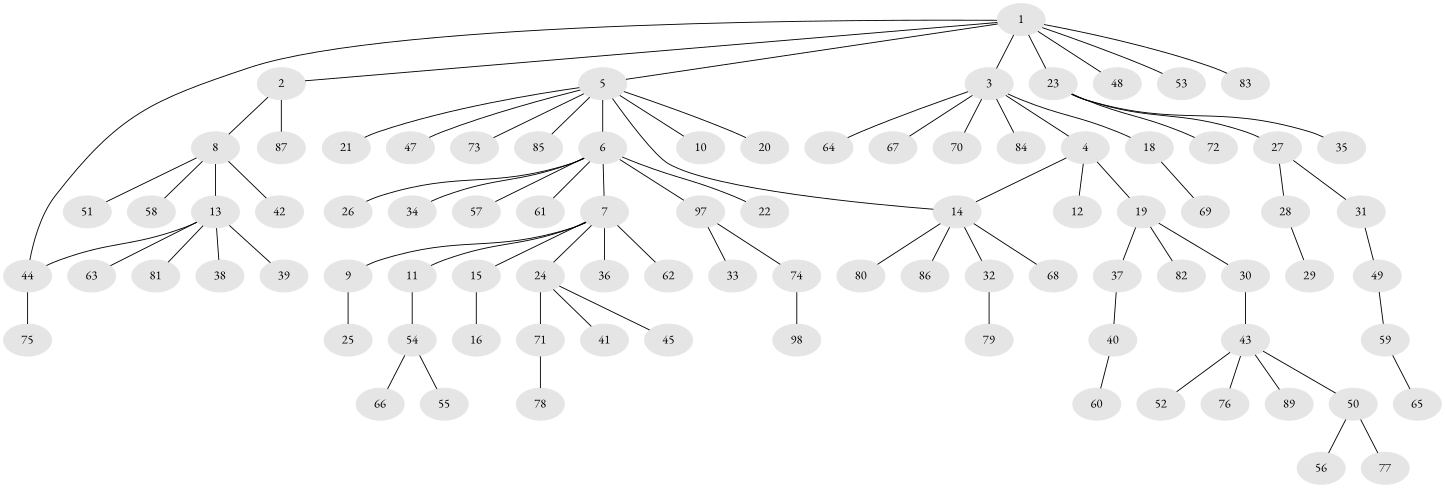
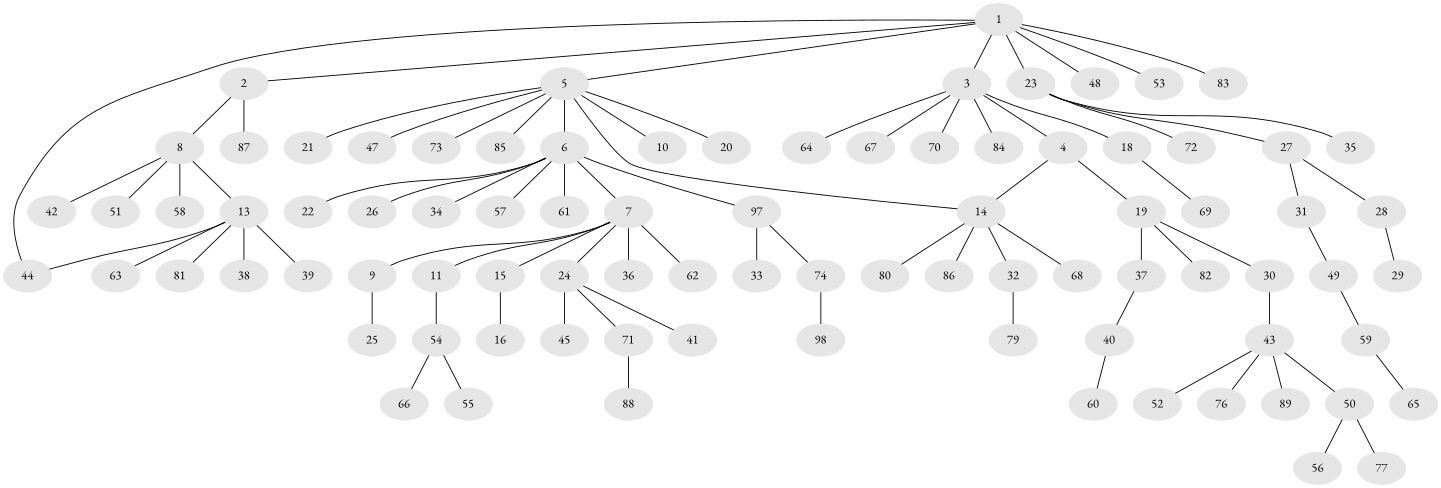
node "12": removed
node "75": removed
node "78": label "78" -> "88"
